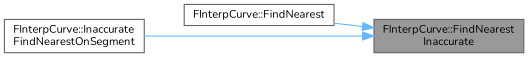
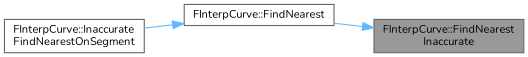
edge "FInterpCurve::Inaccurate FindNearestOnSegment" -> "FInterpCurve::FindNearest Inaccurate": now "FInterpCurve::Inaccurate FindNearestOnSegment" -> "FInterpCurve::FindNearest"
